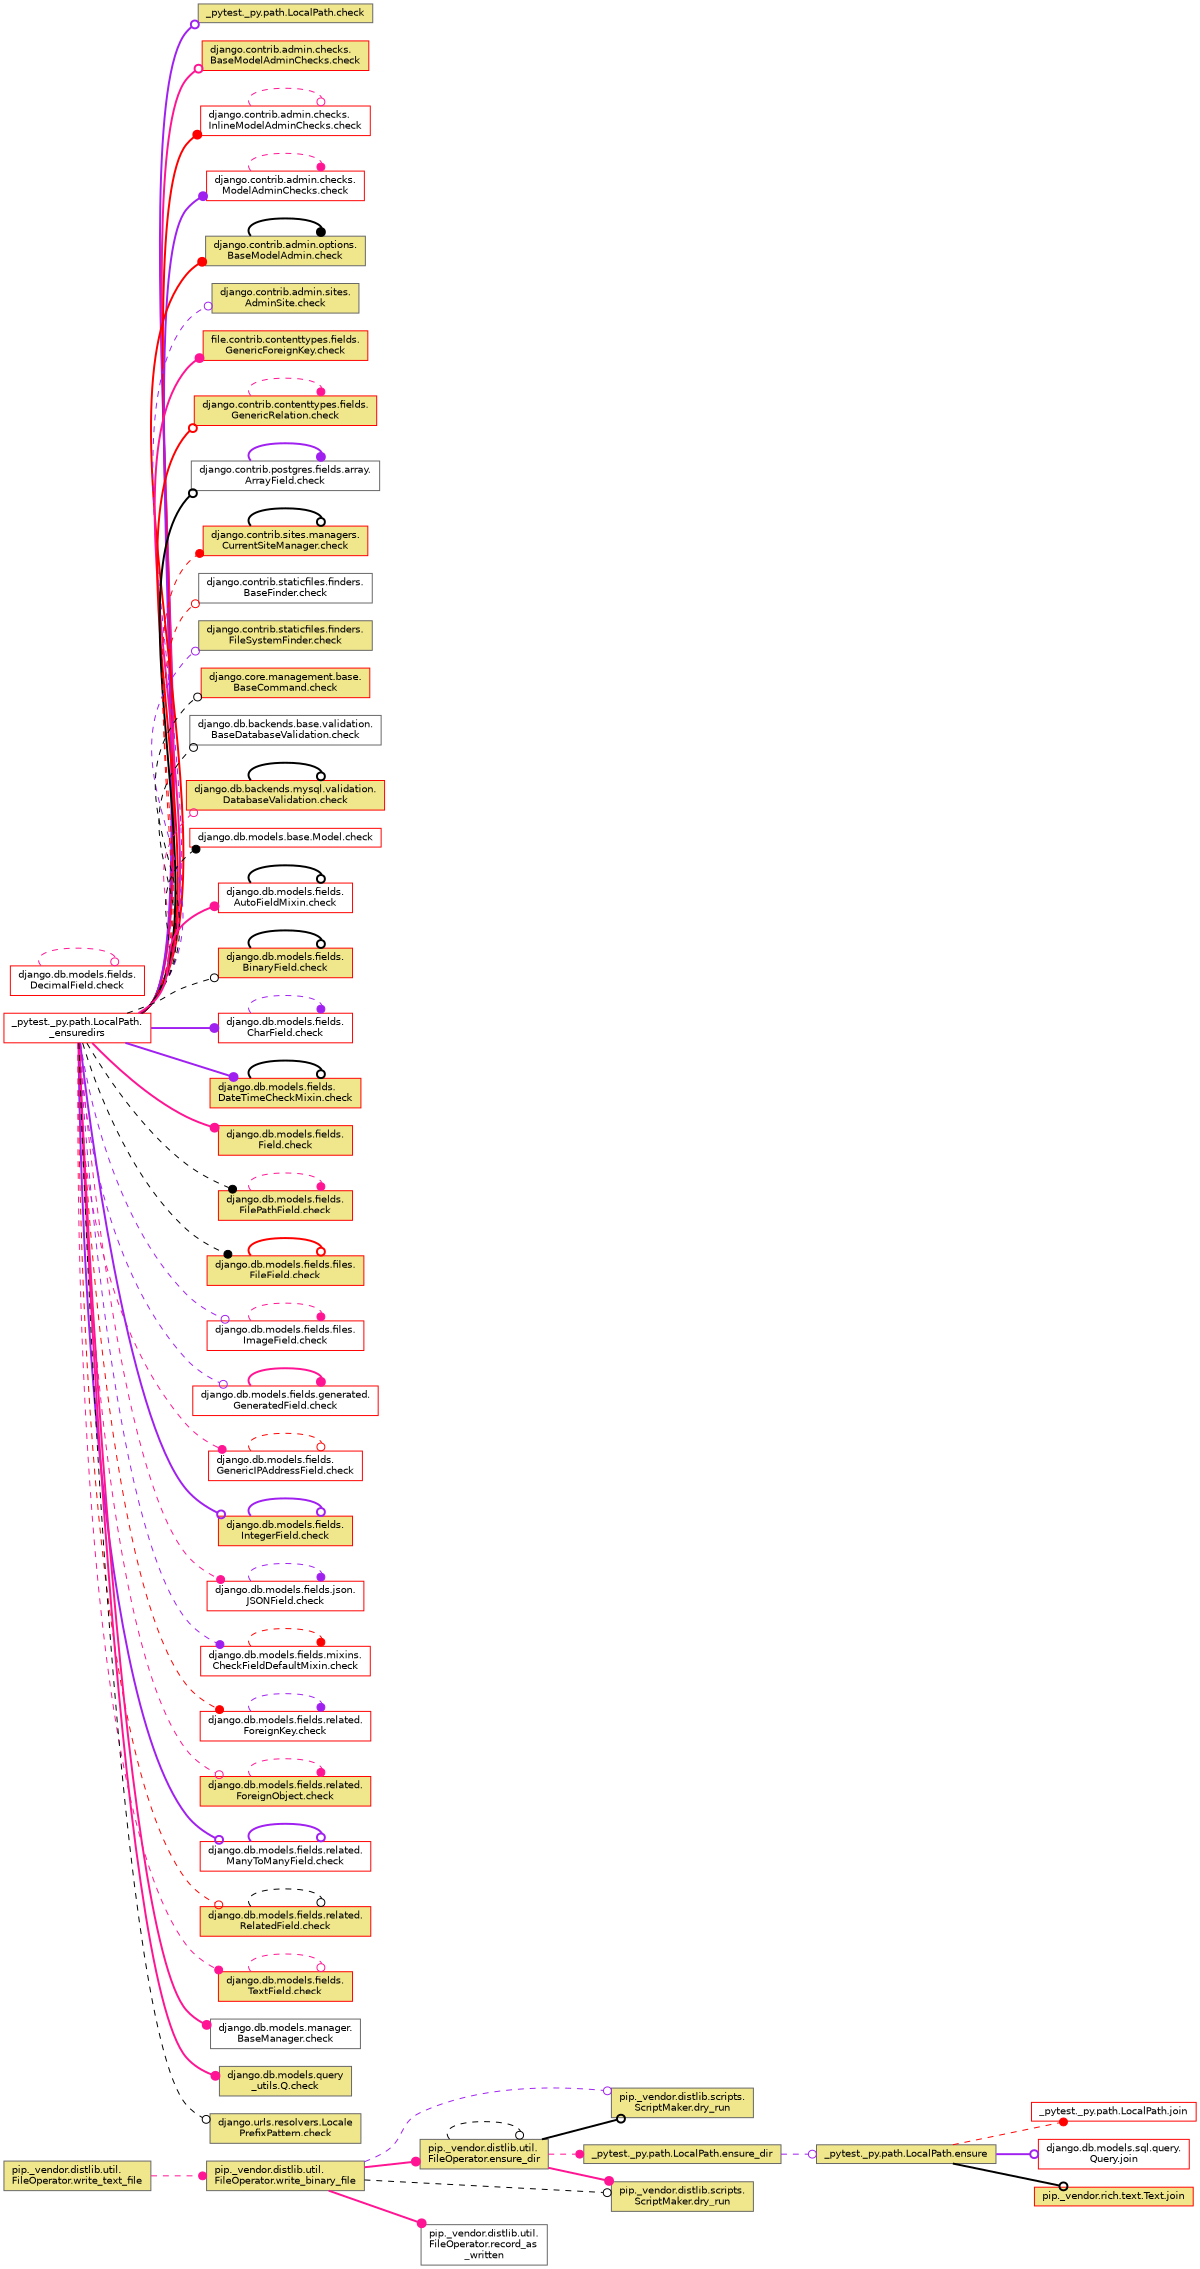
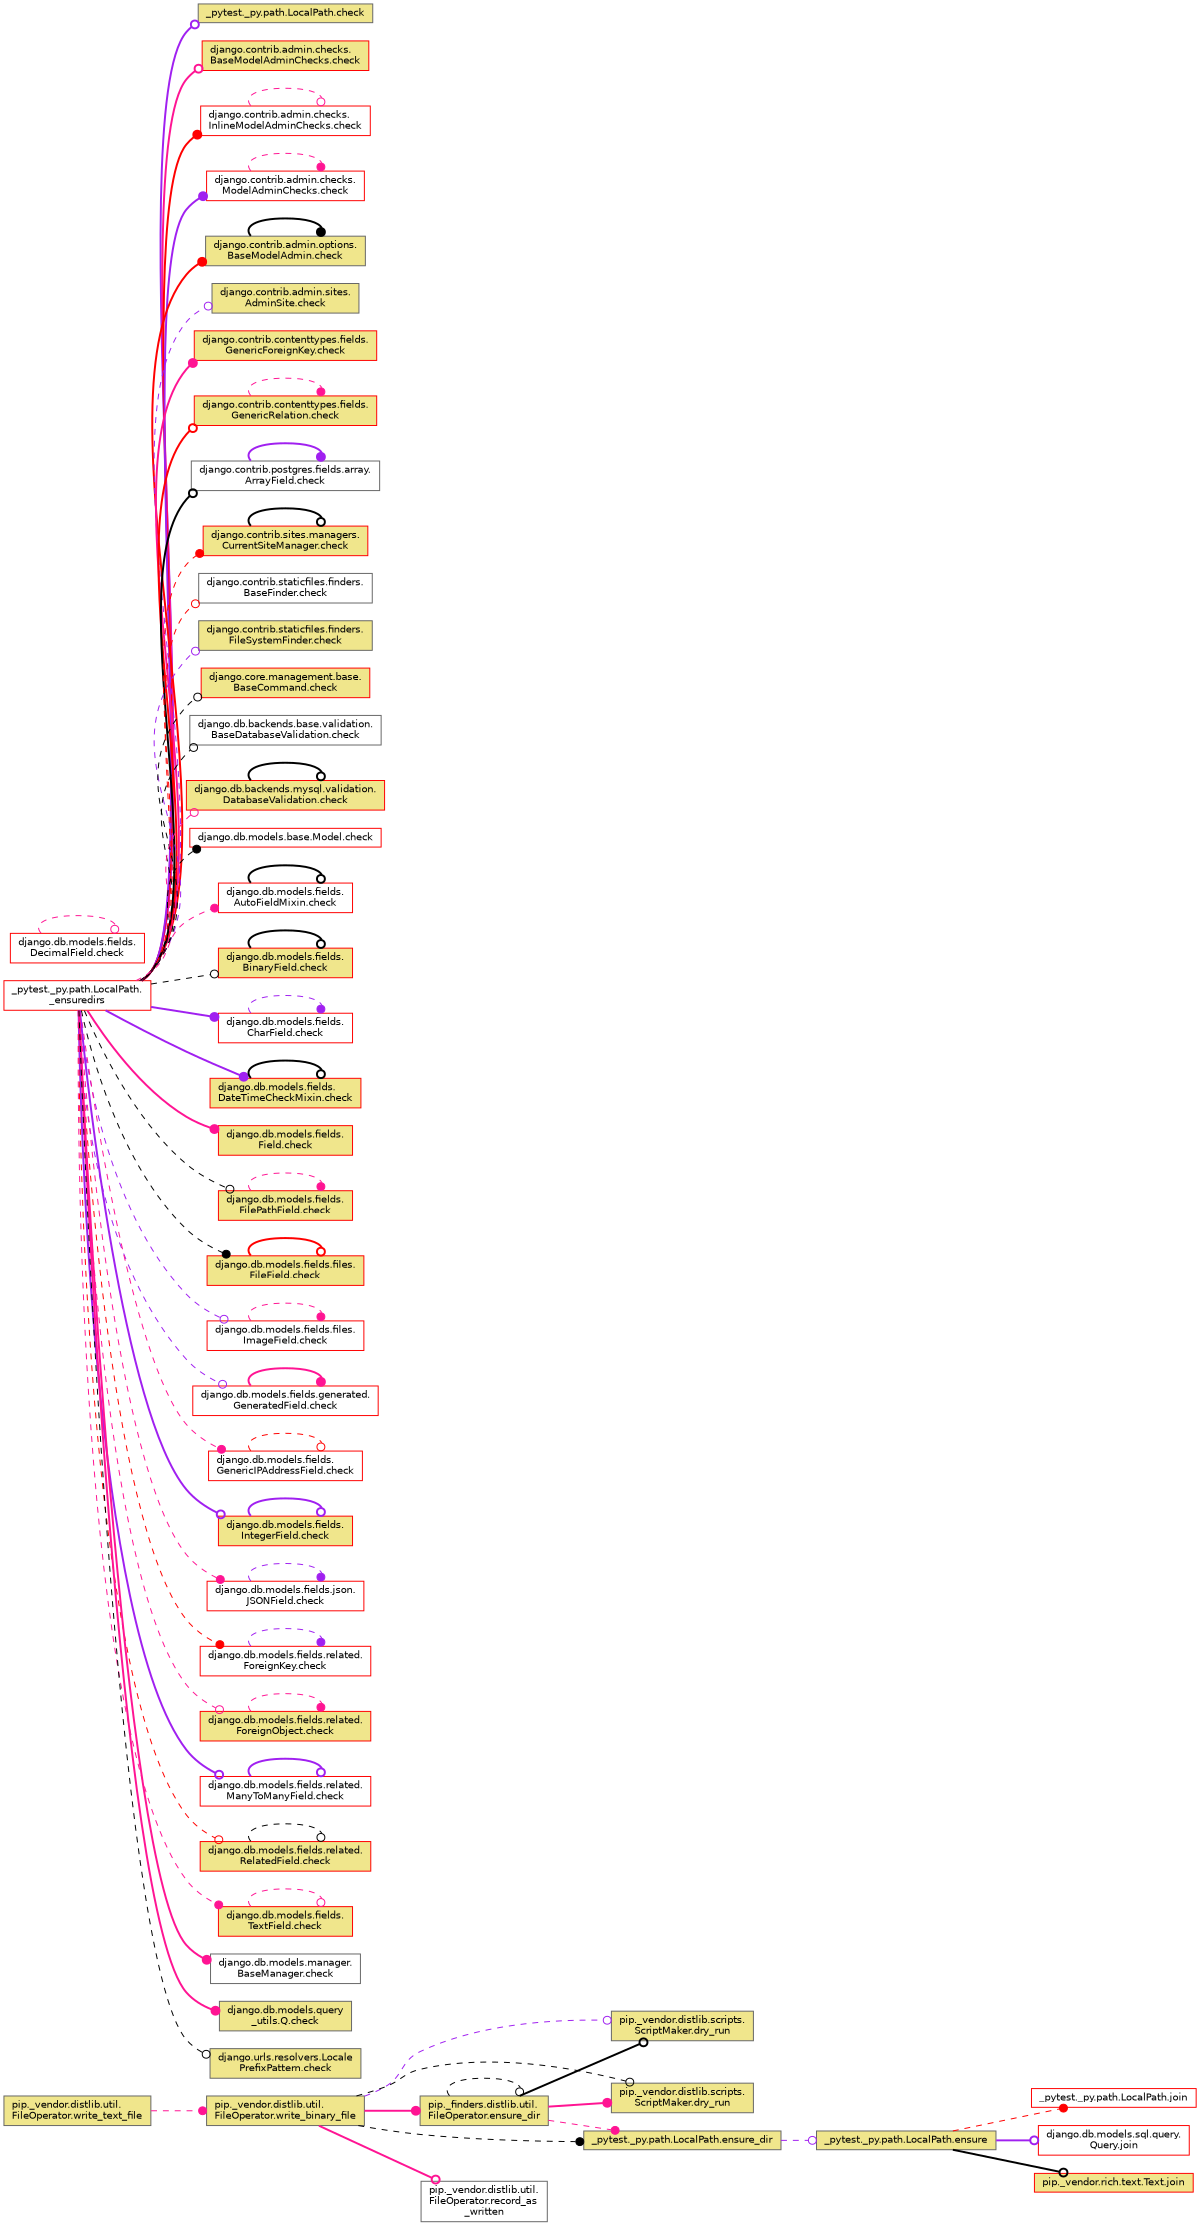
node "file.contrib.contenttypes.fields. GenericForeignKey.check": label "file.contrib.contenttypes.fields. GenericForeignKey.check" -> "django.contrib.contenttypes.fields. GenericForeignKey.check"
edge "_pytest._py.path.LocalPath. _ensuredirs" -> "django.db.models.fields. AutoFieldMixin.check": style bold -> dashed
edge "_pytest._py.path.LocalPath. _ensuredirs" -> "django.db.models.fields. FilePathField.check": arrowhead dot -> odot
node "django.db.models.fields.mixins. CheckFieldDefaultMixin.check": removed
edge "pip._vendor.distlib.util. FileOperator.write_binary_file" -> "_pytest._py.path.LocalPath.ensure_dir": added
node "pip._vendor.distlib.util. FileOperator.ensure_dir": label "pip._vendor.distlib.util. FileOperator.ensure_dir" -> "pip._finders.distlib.util. FileOperator.ensure_dir"
edge "pip._vendor.distlib.util. FileOperator.write_binary_file" -> "pip._vendor.distlib.util. FileOperator.record_as _written": arrowhead dot -> odot
